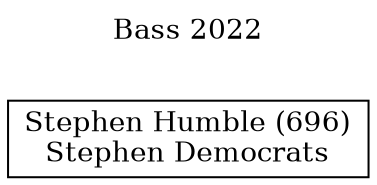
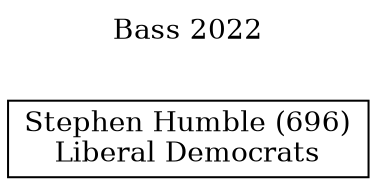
node "Stephen Humble (696) Stephen Democrats": label "Stephen Humble (696) Stephen Democrats" -> "Stephen Humble (696) Liberal Democrats"
